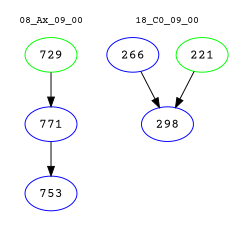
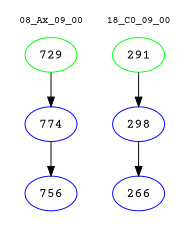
node "221": label "221" -> "291"
edge "266" -> "298": reversed
node "771": label "771" -> "774"
node "753": label "753" -> "756"
